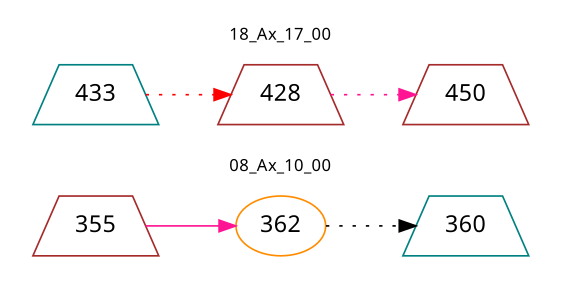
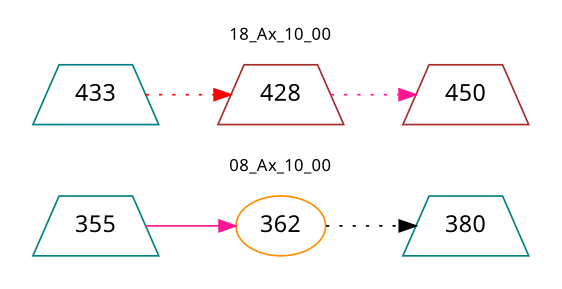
cluster "18_Ax_17_00": label "18_Ax_17_00" -> "18_Ax_10_00"
node "355": color brown -> teal
node "360": label "360" -> "380"
